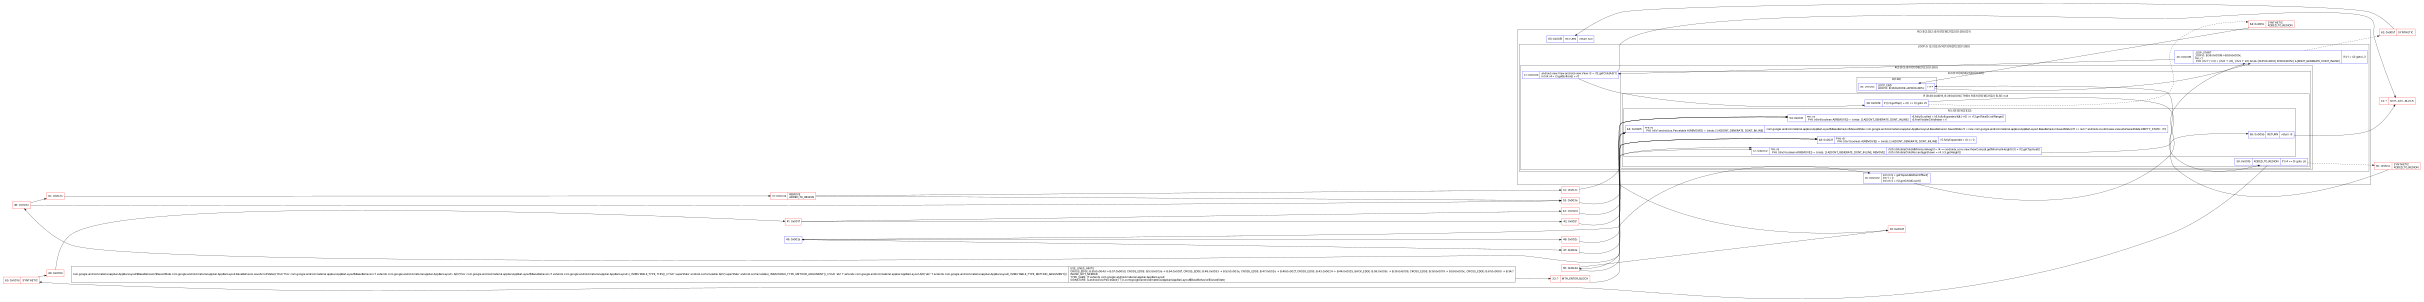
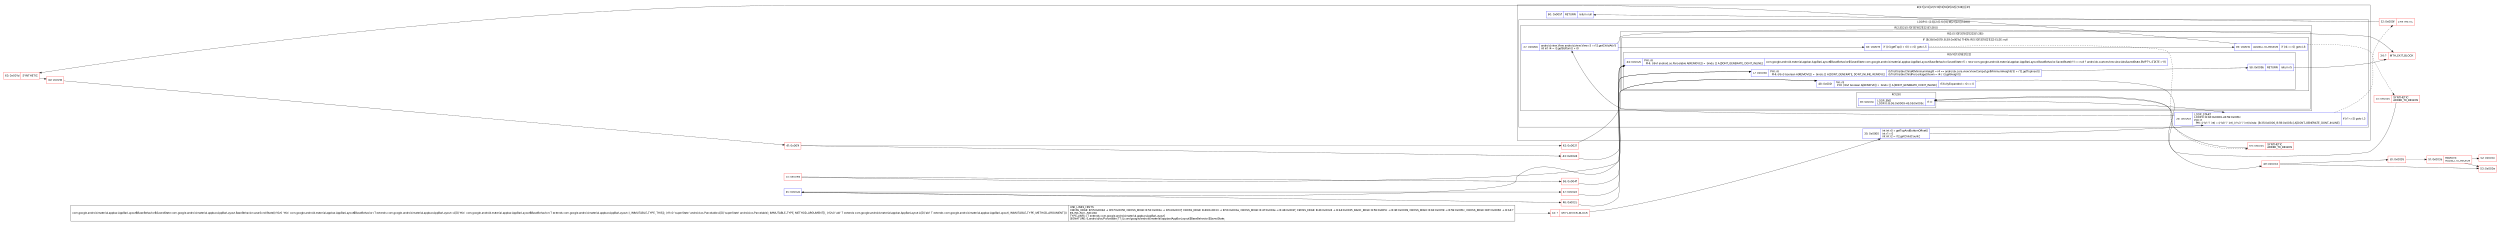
node "54: 0x003f": removed
